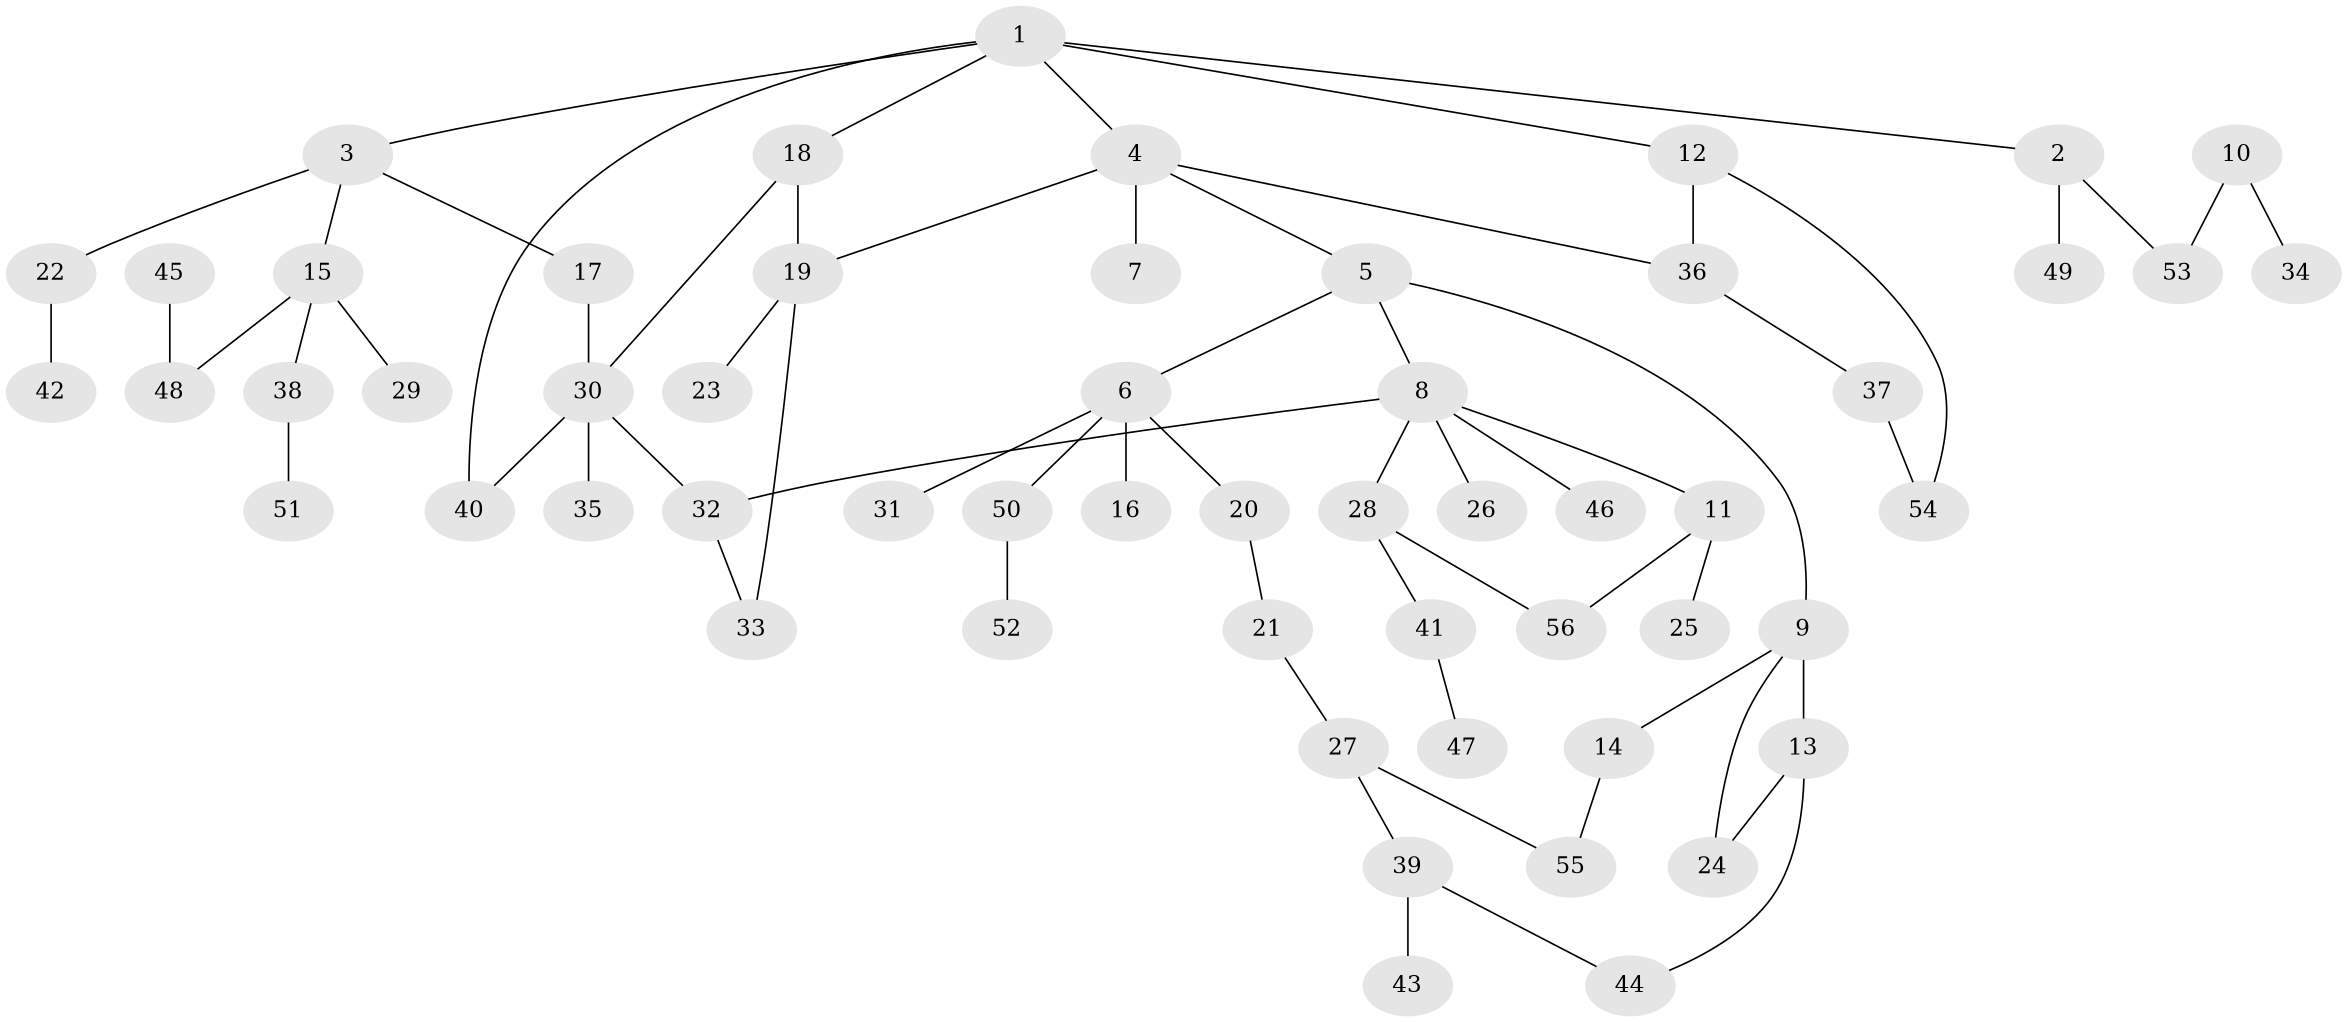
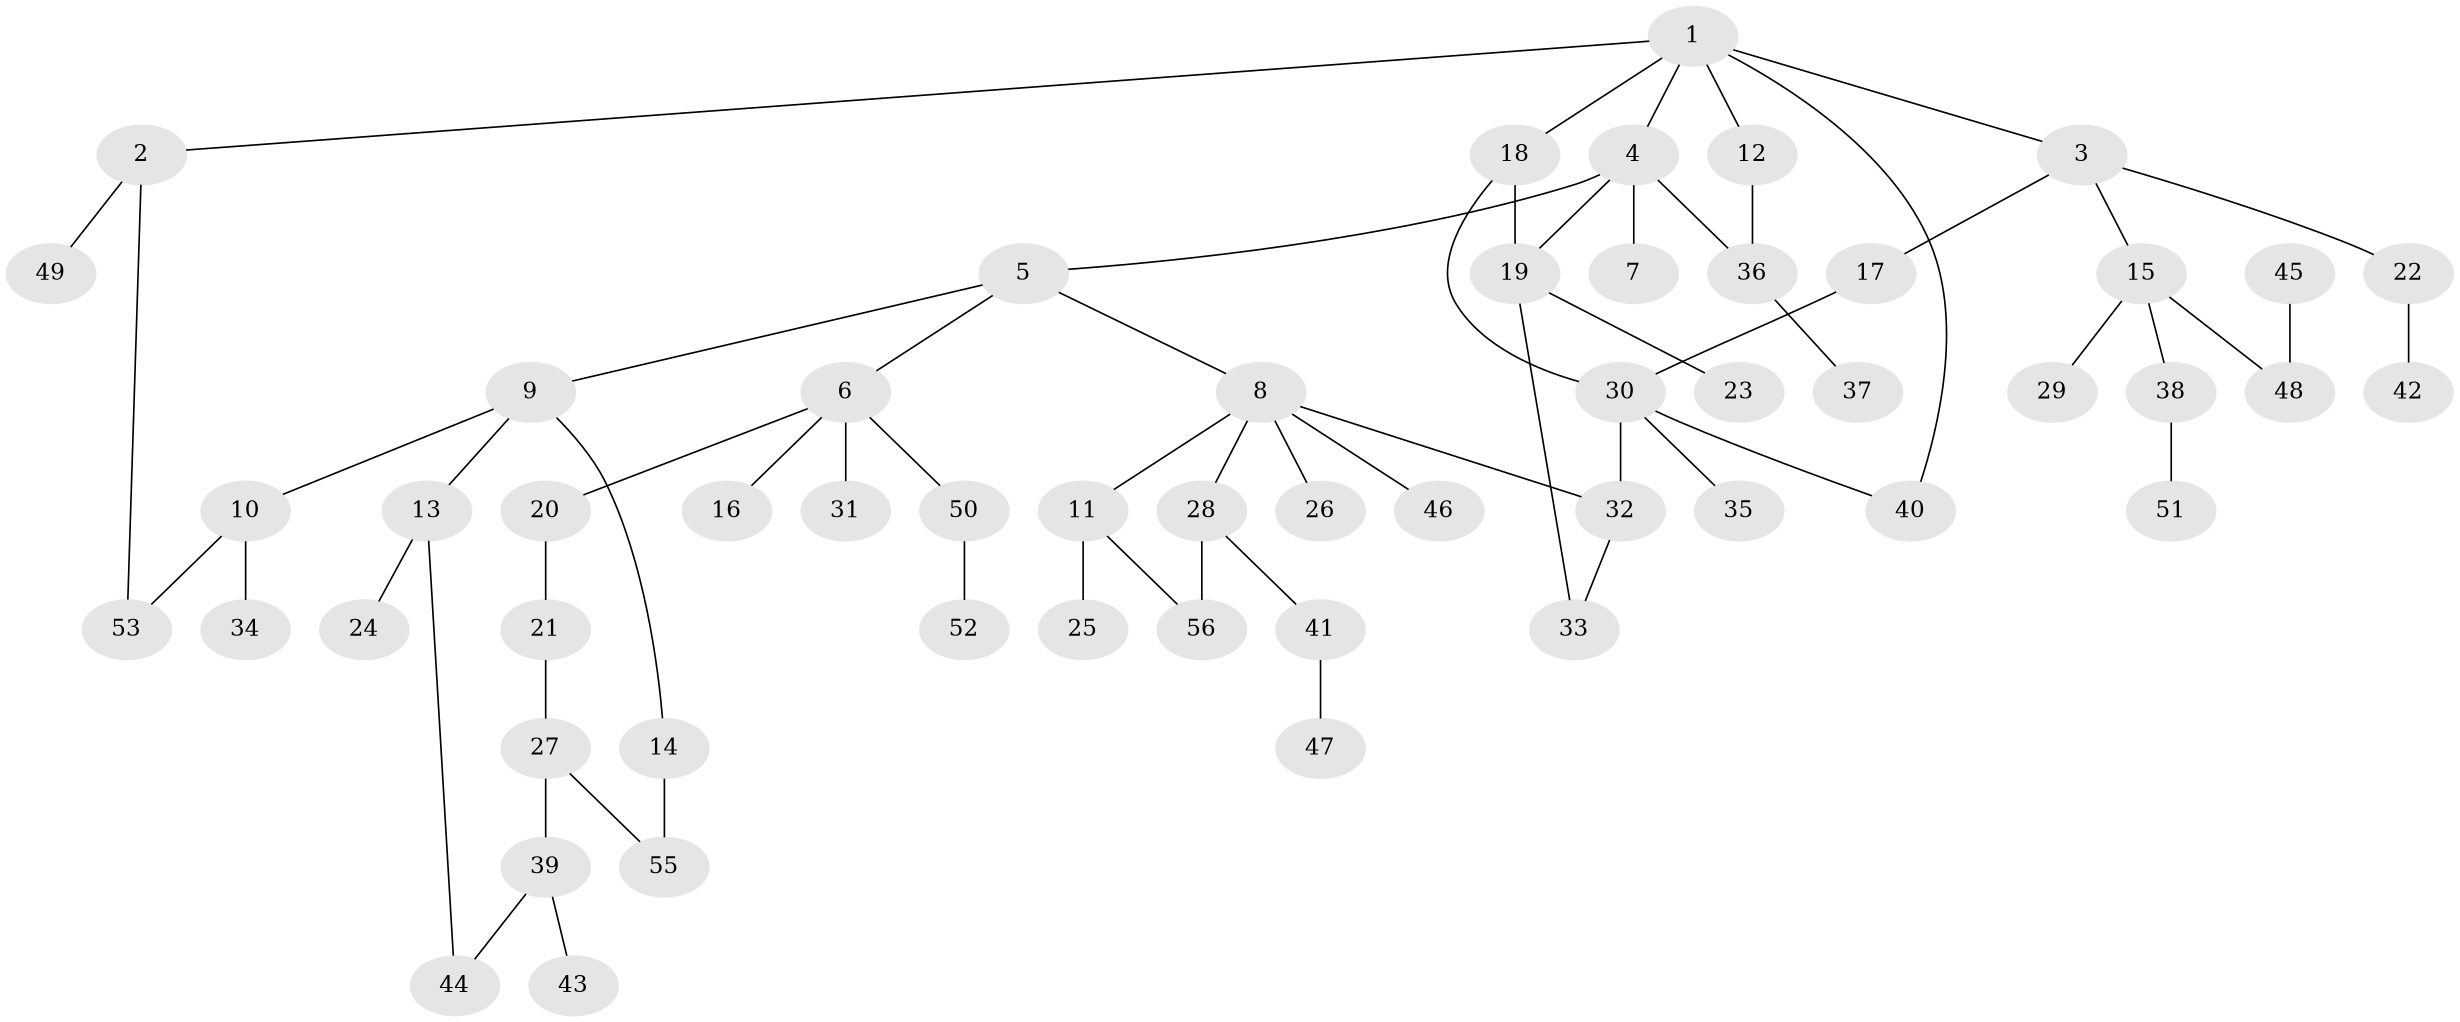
node "54": removed
edge "9" -- "24": now "9" -- "10"
